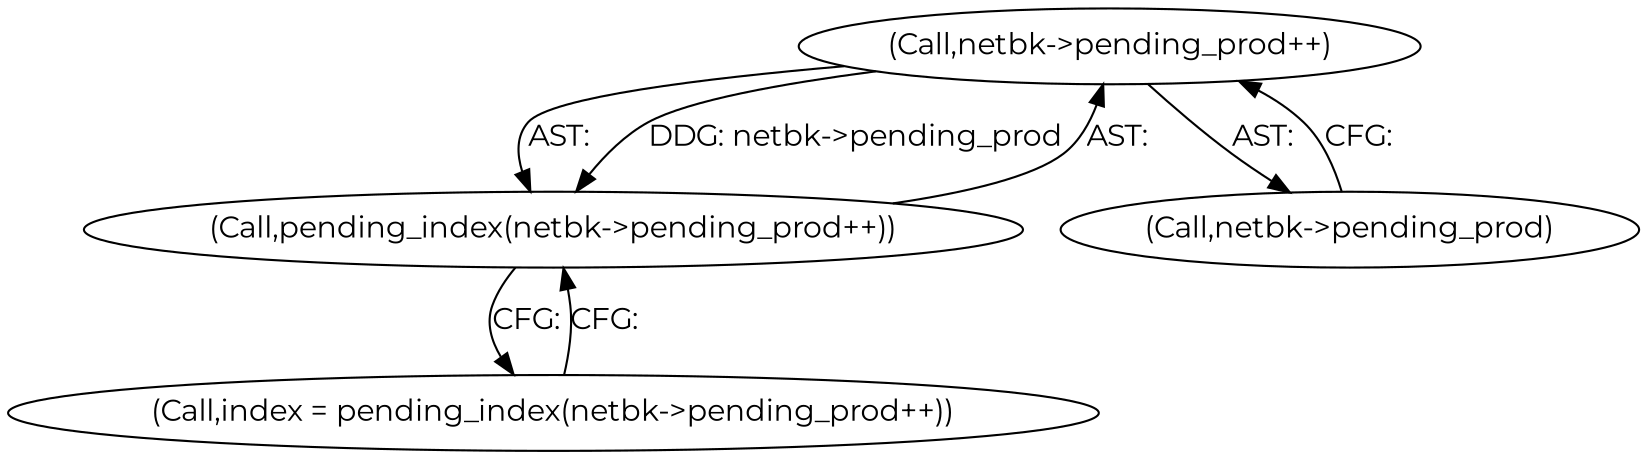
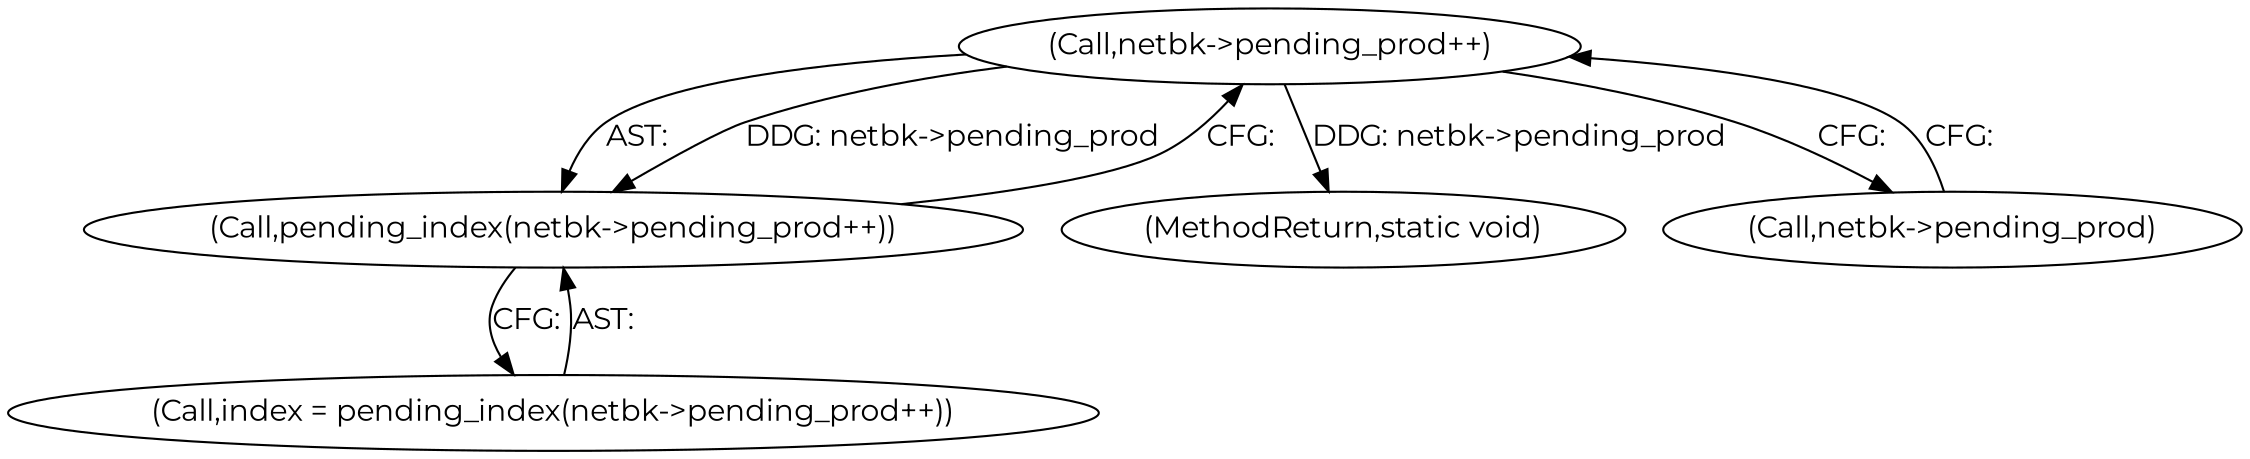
edge "(Call,pending_index(netbk->pending_prod++))" -> "(Call,netbk->pending_prod++)": label "AST: " -> "CFG: "
edge "(Call,netbk->pending_prod++)" -> "(Call,netbk->pending_prod)": label "AST: " -> "CFG: "
node "(MethodReturn,static void)": added
edge "(Call,index = pending_index(netbk->pending_prod++))" -> "(Call,pending_index(netbk->pending_prod++))": label "CFG: " -> "AST: "
